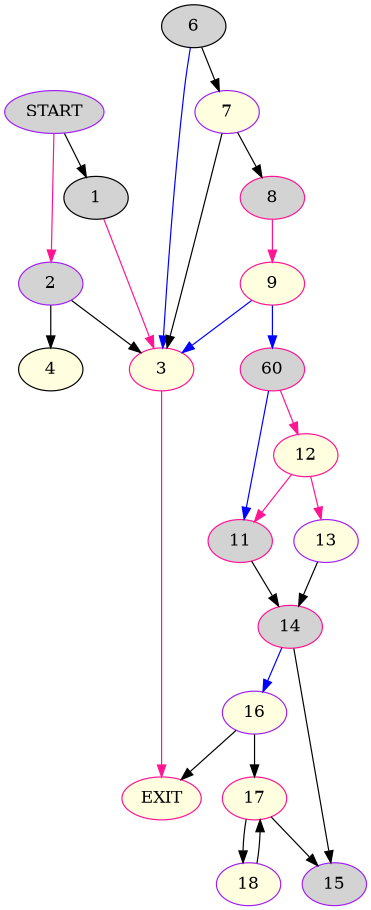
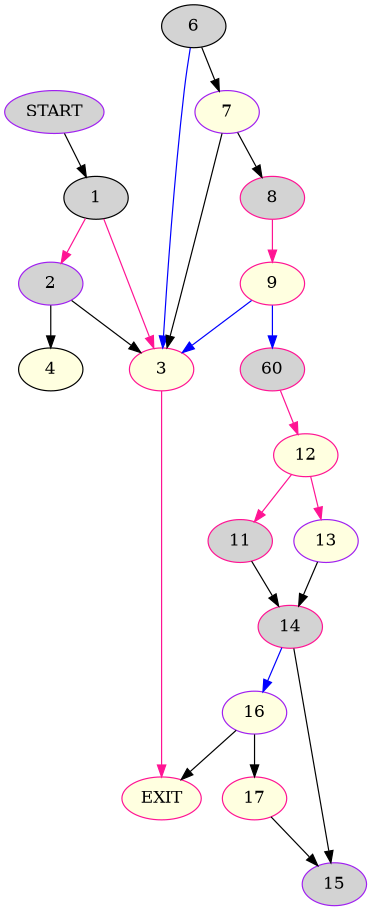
edge "START" -> "2": now "1" -> "2"
edge "60" -> "11": removed
node "18": removed
